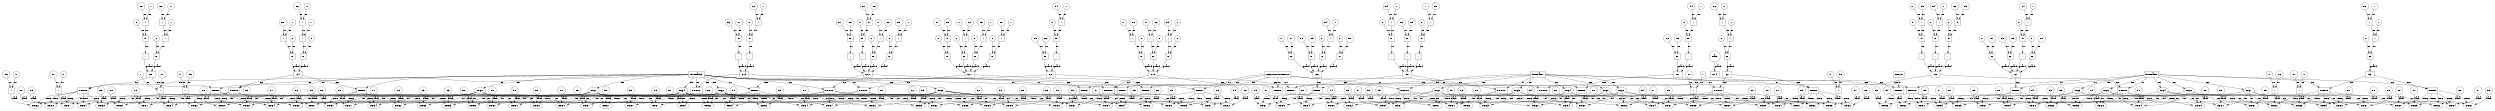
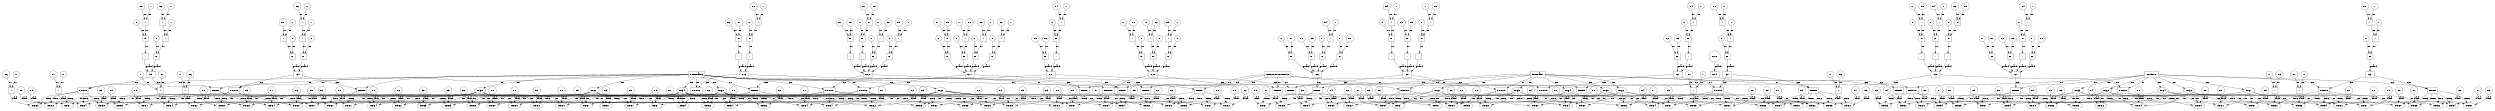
node "main": label "main" -> "true"
node "inv_main6": label "inv_main6" -> "true_main6"
node "FALSE": removed
node "inv_main8": label "inv_main8" -> "inv_inv8"
